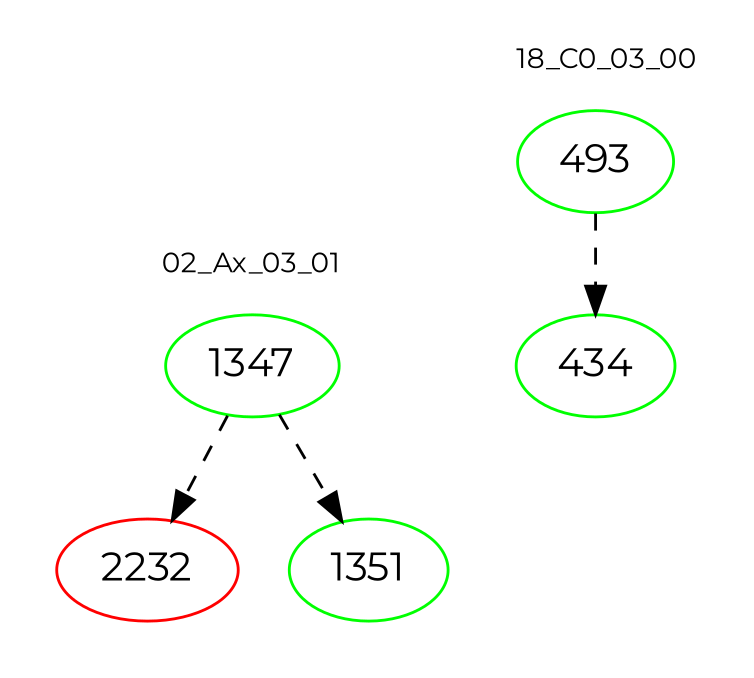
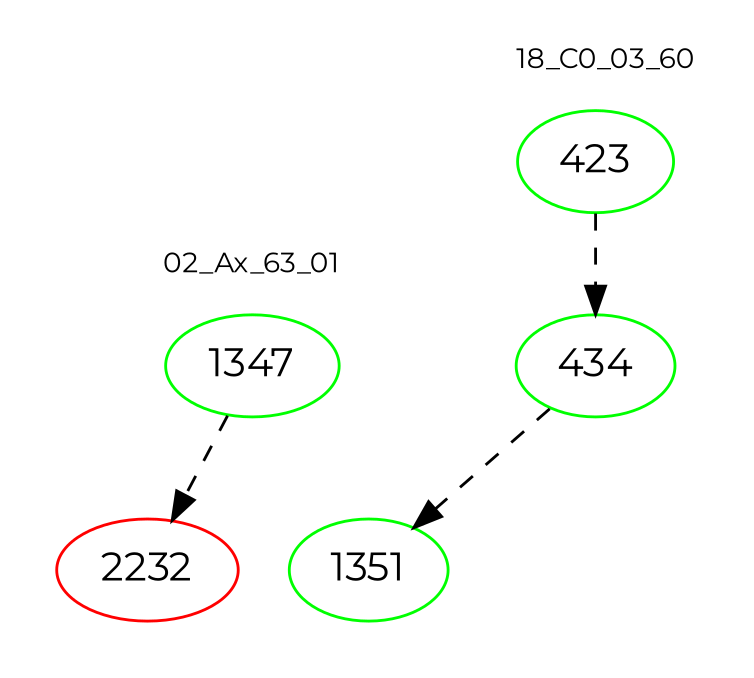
cluster "18_C0_03_00": label "18_C0_03_00" -> "18_C0_03_60"
node "493": label "493" -> "423"
cluster "02_Ax_03_01": label "02_Ax_03_01" -> "02_Ax_63_01"
edge "1347" -> "1351": now "434" -> "1351"
